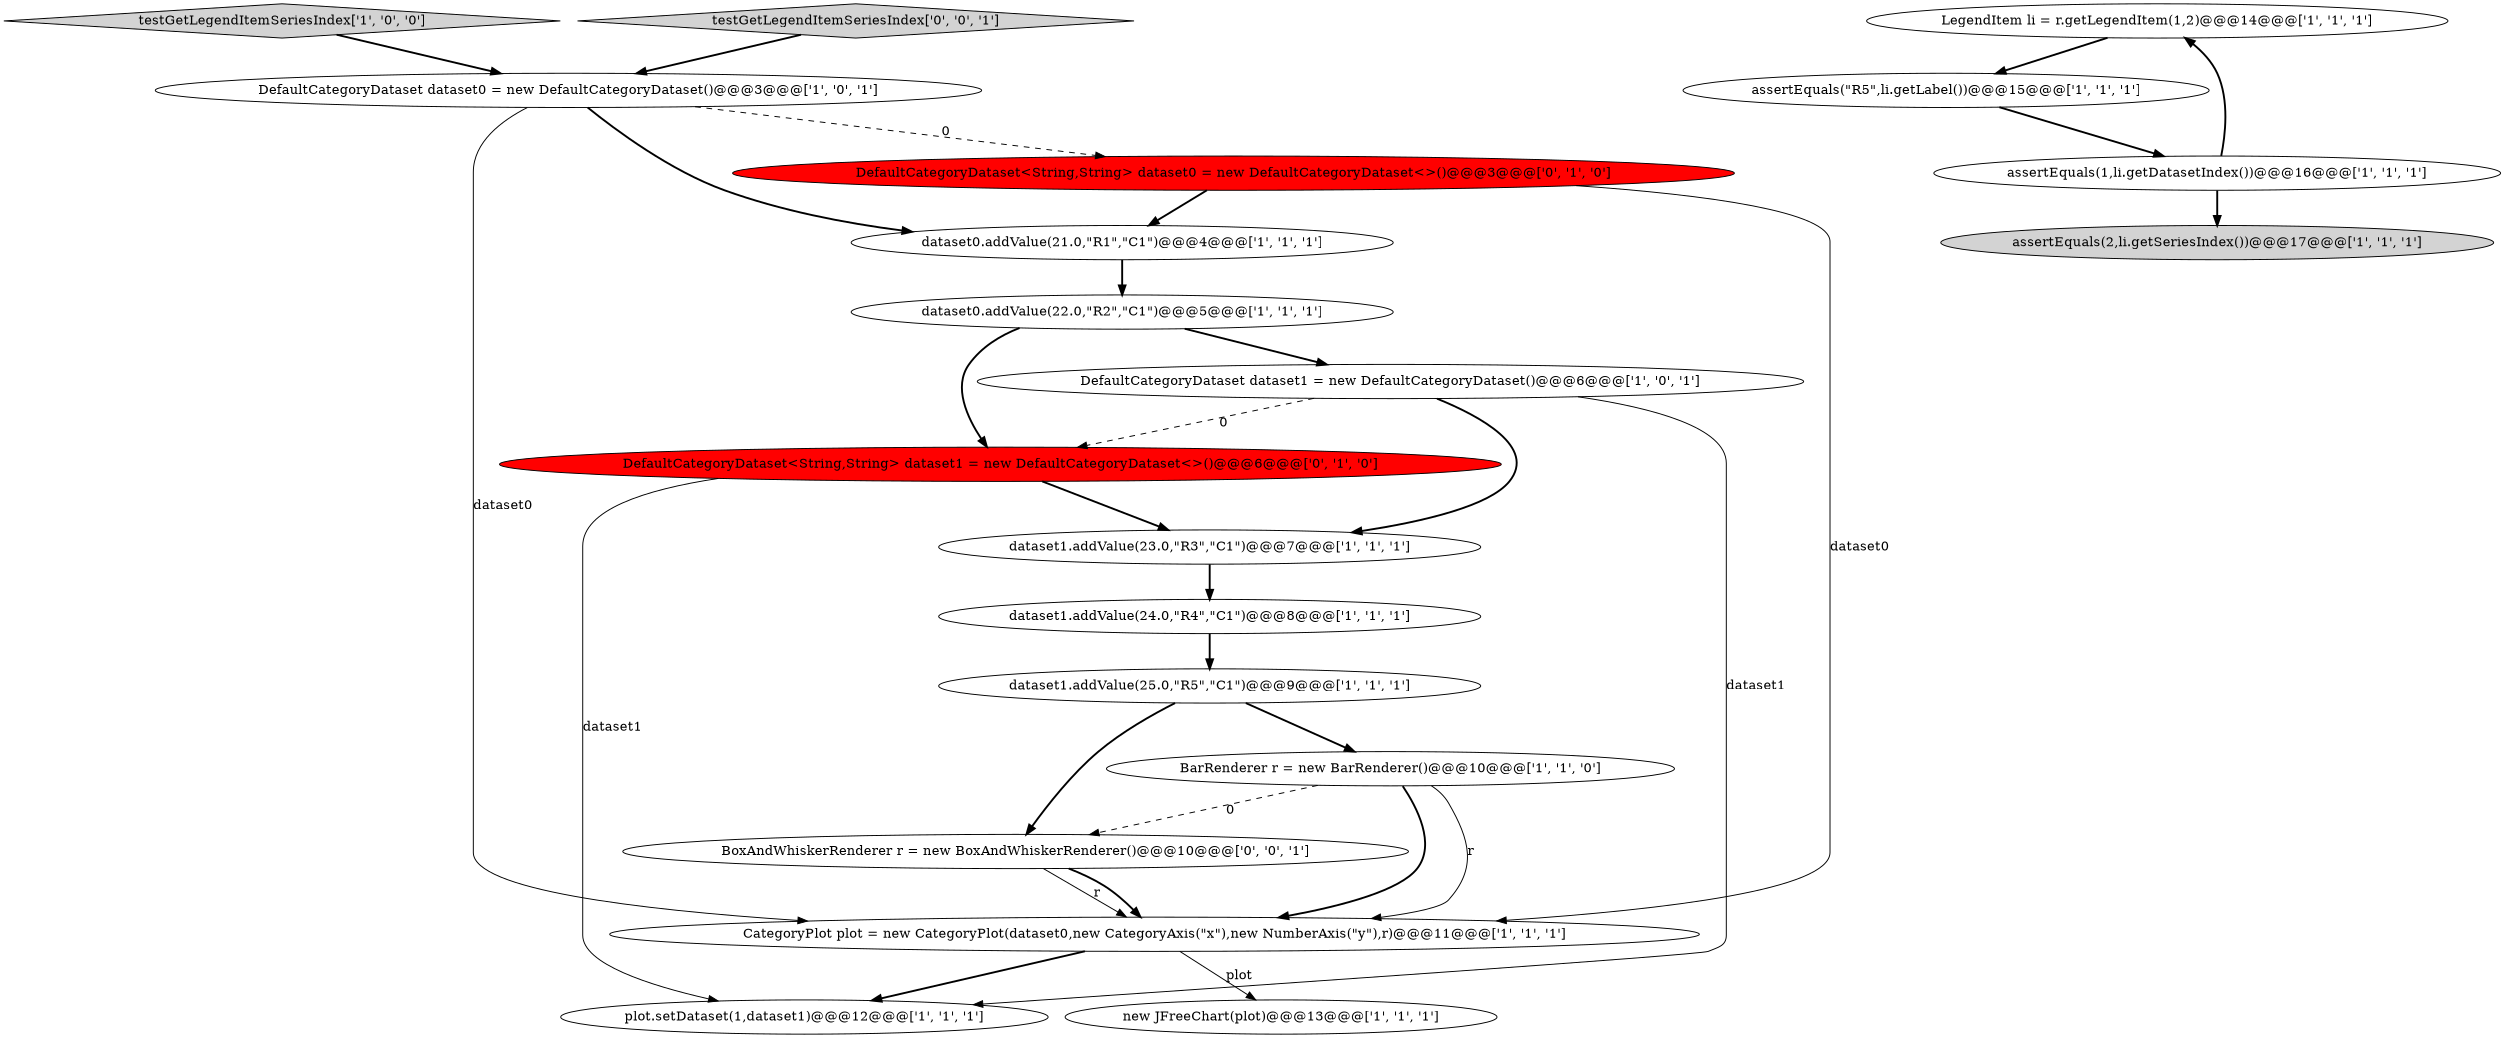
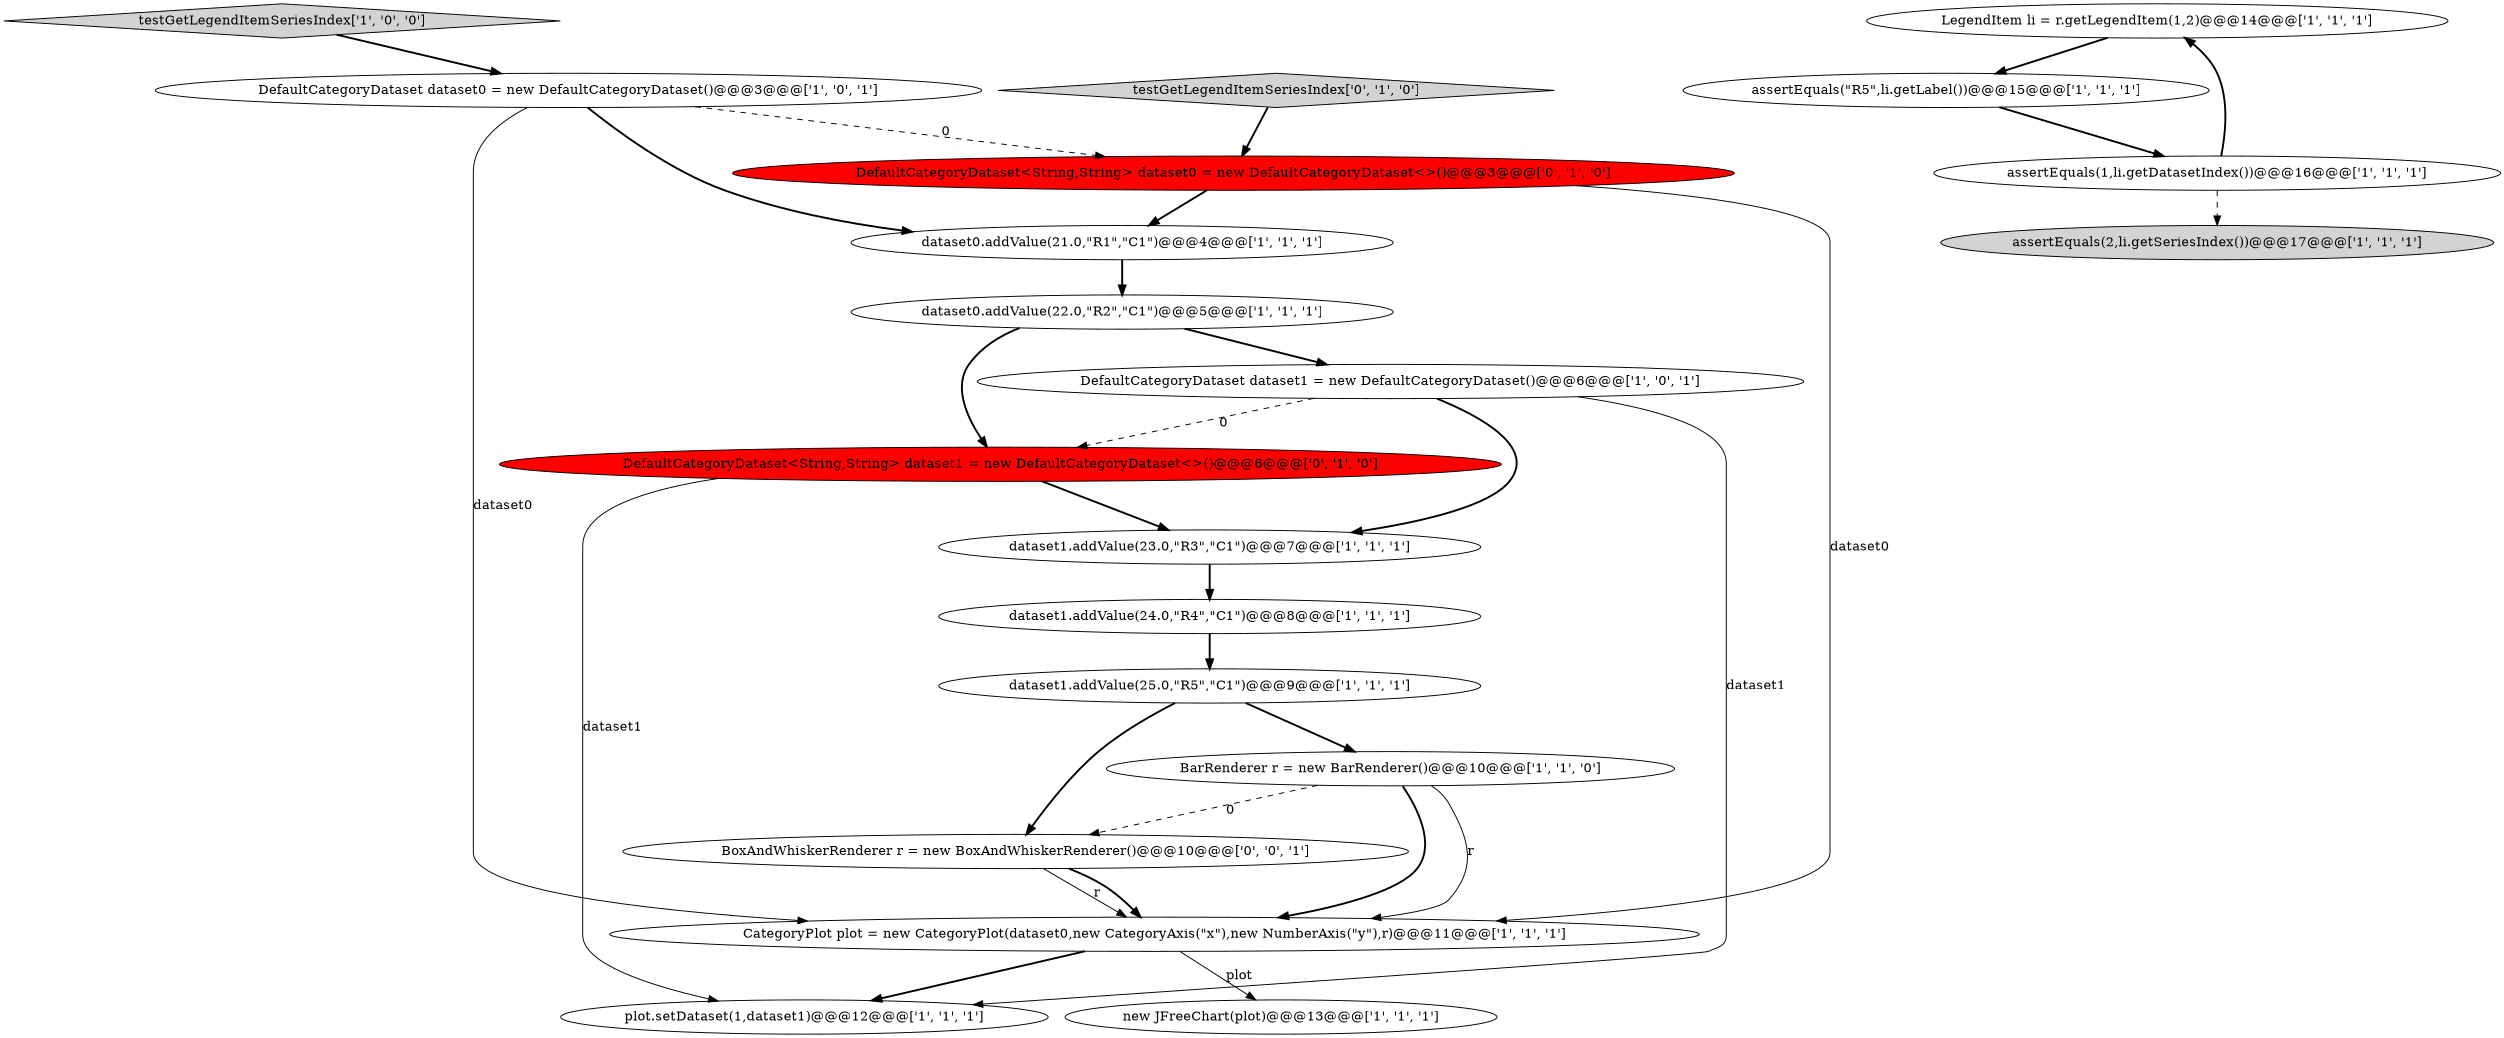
node "testGetLegendItemSeriesIndex['0', '0', '1']": removed
node "testGetLegendItemSeriesIndex['0', '1', '0']": added
edge "assertEquals(1,li.getDatasetIndex())@@@16@@@['1', '1', '1']" -> "assertEquals(2,li.getSeriesIndex())@@@17@@@['1', '1', '1']": style bold -> dashed
